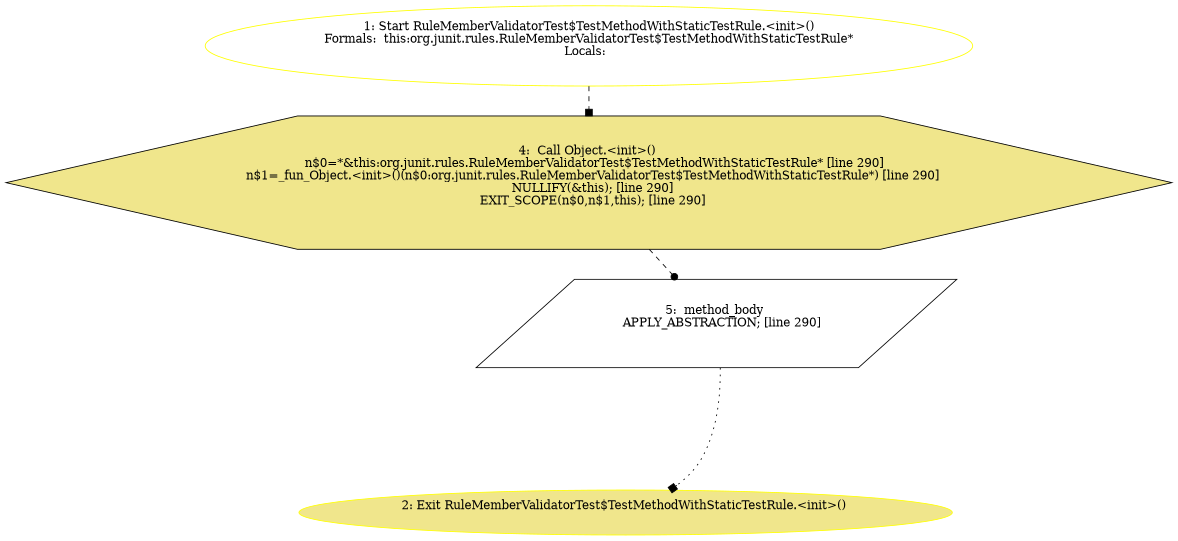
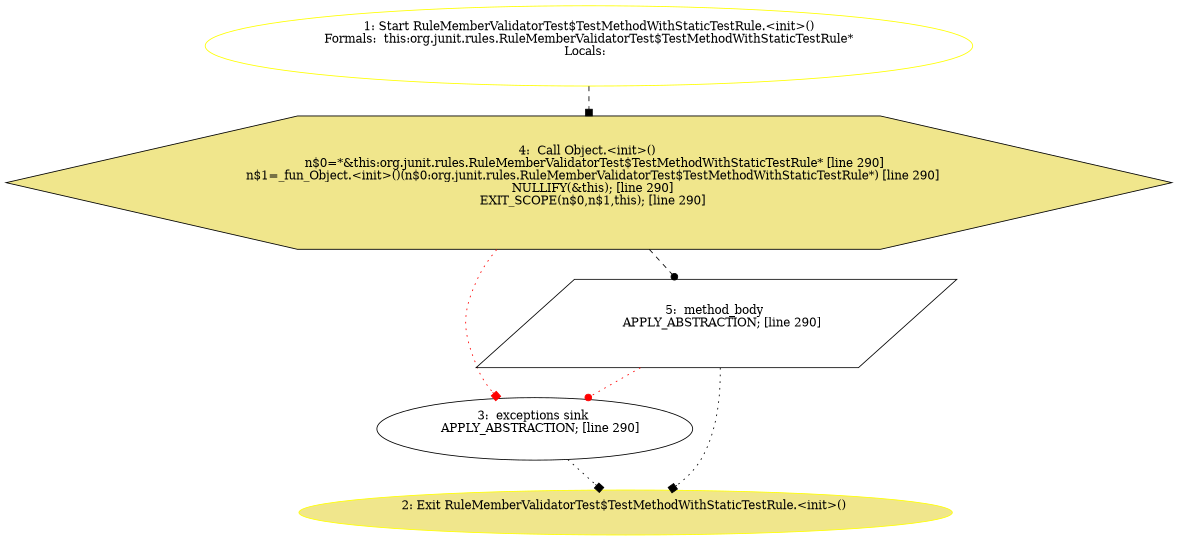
node "3:  exceptions sink APPLY_ABSTRACTION; [line 290]": added
